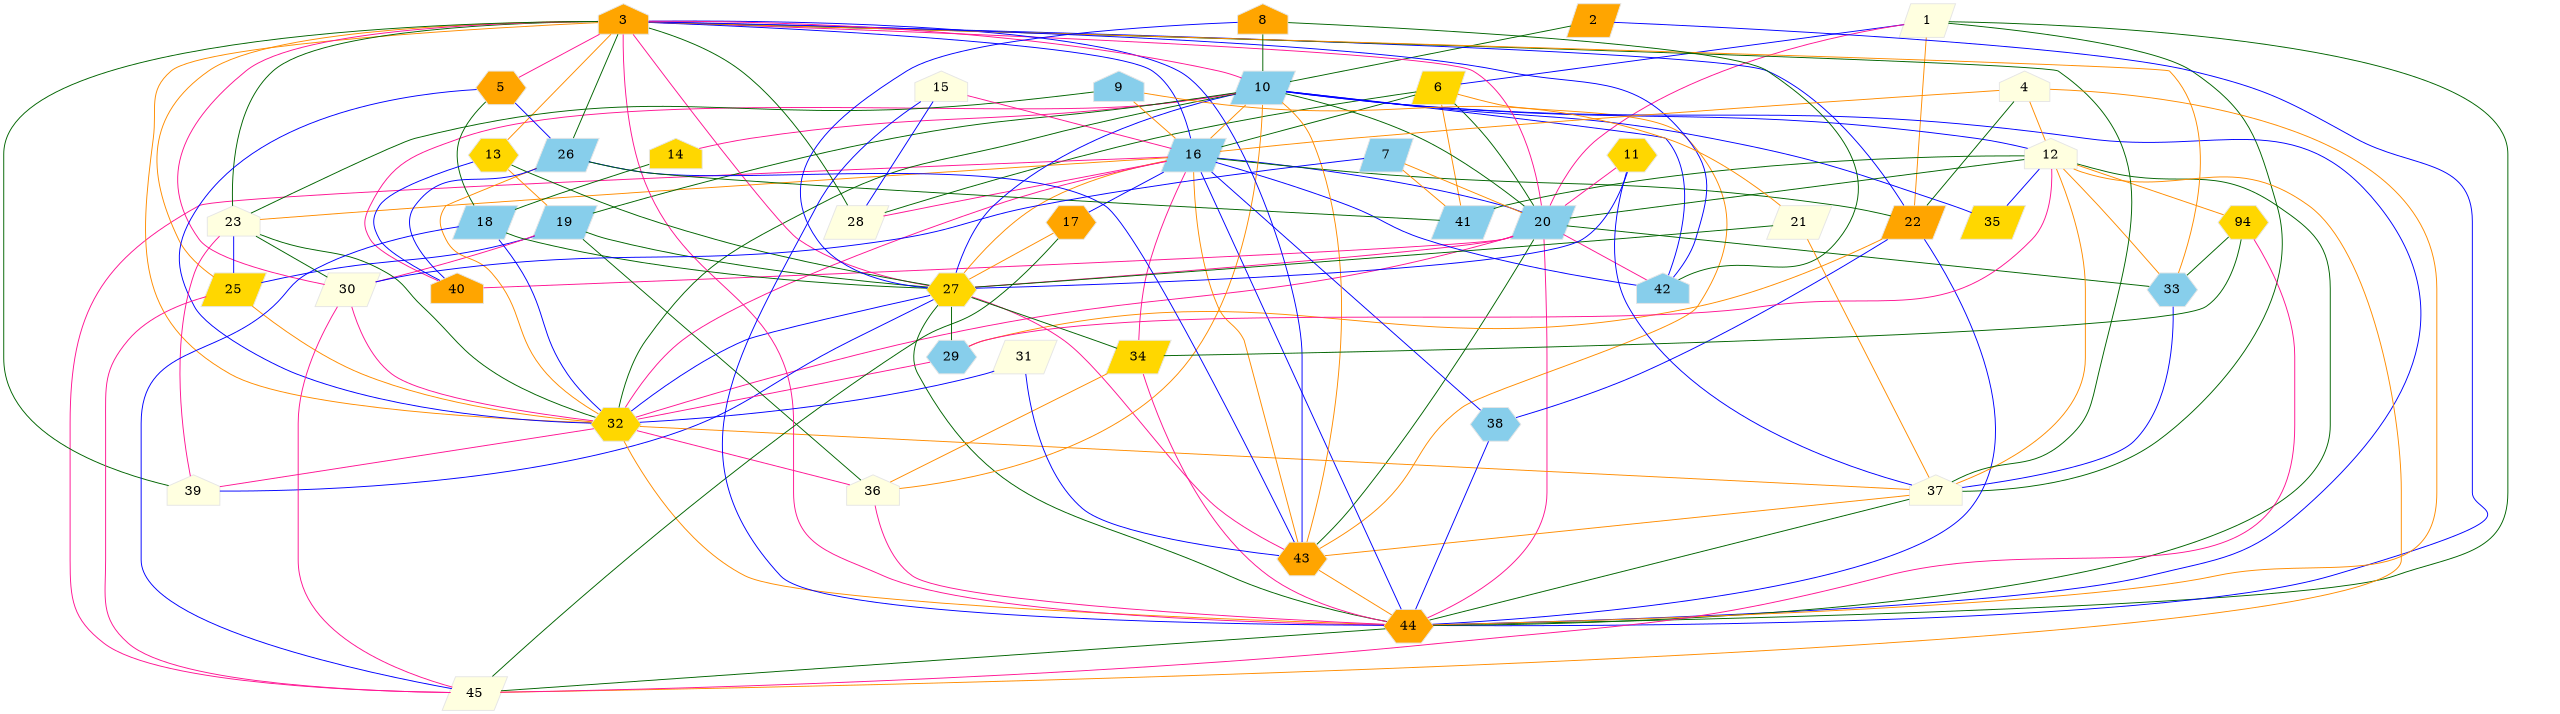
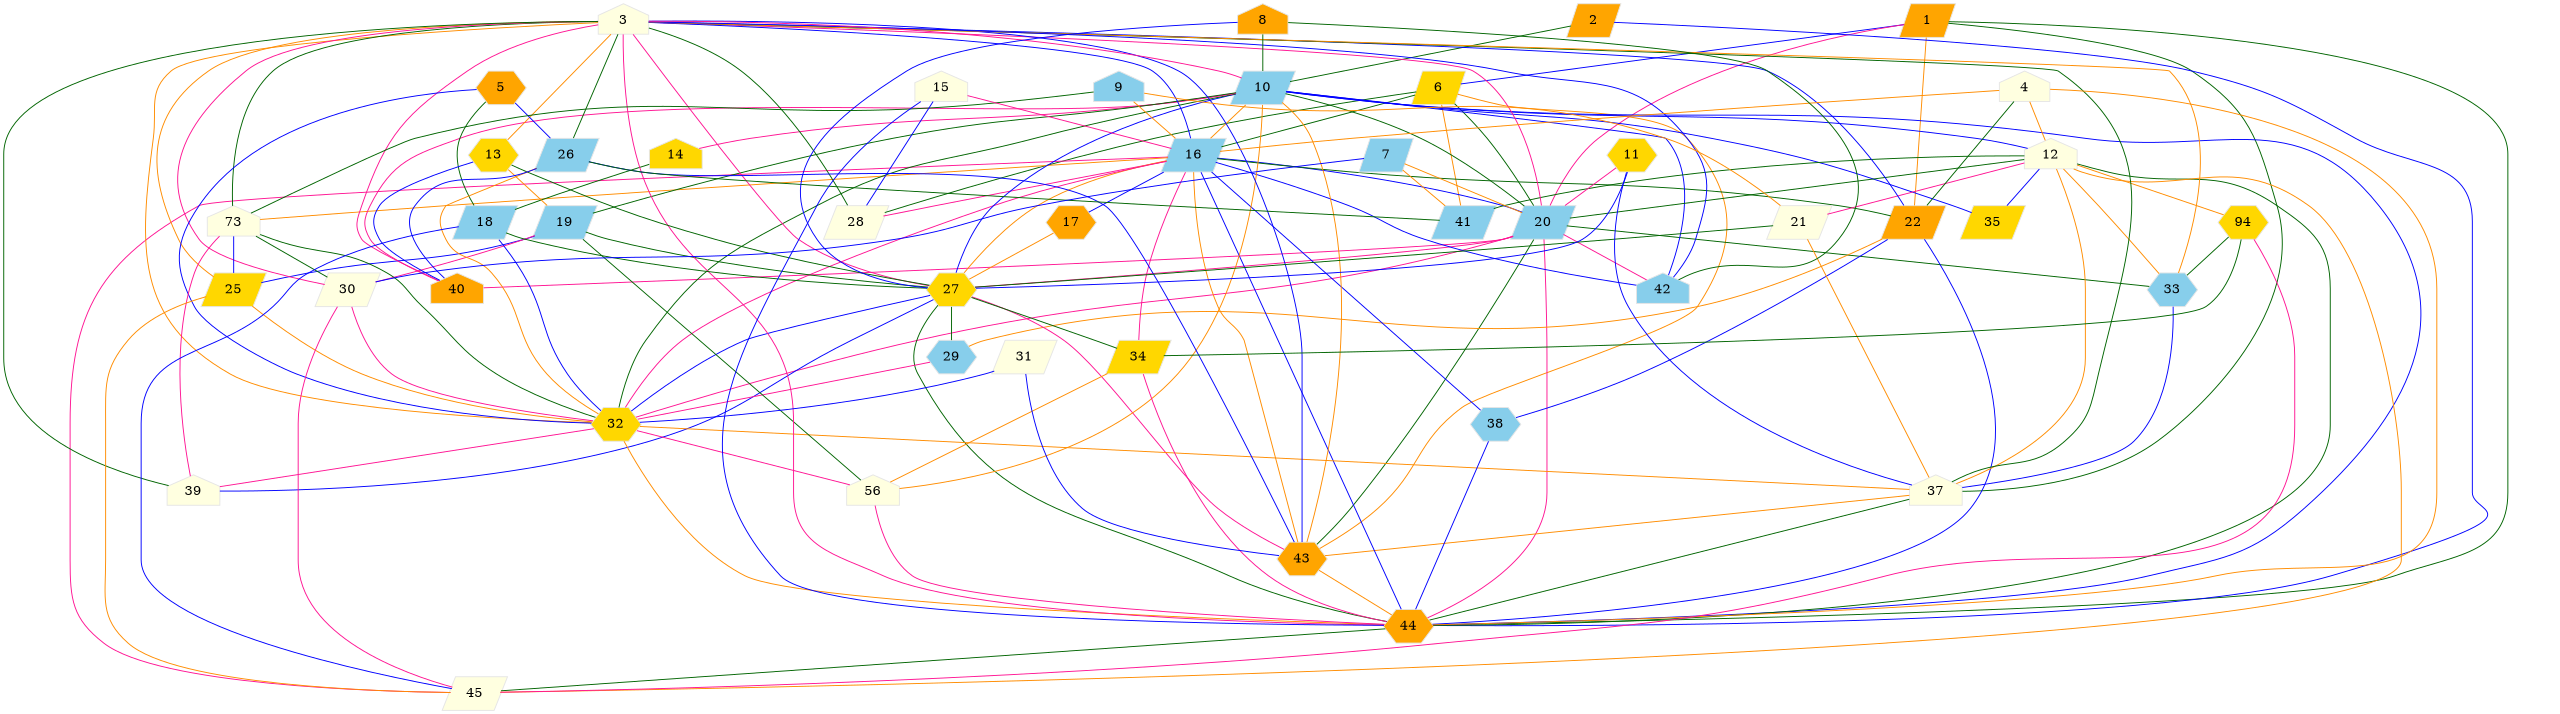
node "3": fillcolor orange -> lightyellow
node "1": fillcolor lightyellow -> orange
edge "3" -- "5": now "3" -- "40"
node "23": label "23" -> "73"
edge "12" -- "29": now "12" -- "21"
edge "17" -- "45": removed
node "36": label "36" -> "56"
edge "25" -- "45": color deeppink -> darkorange
